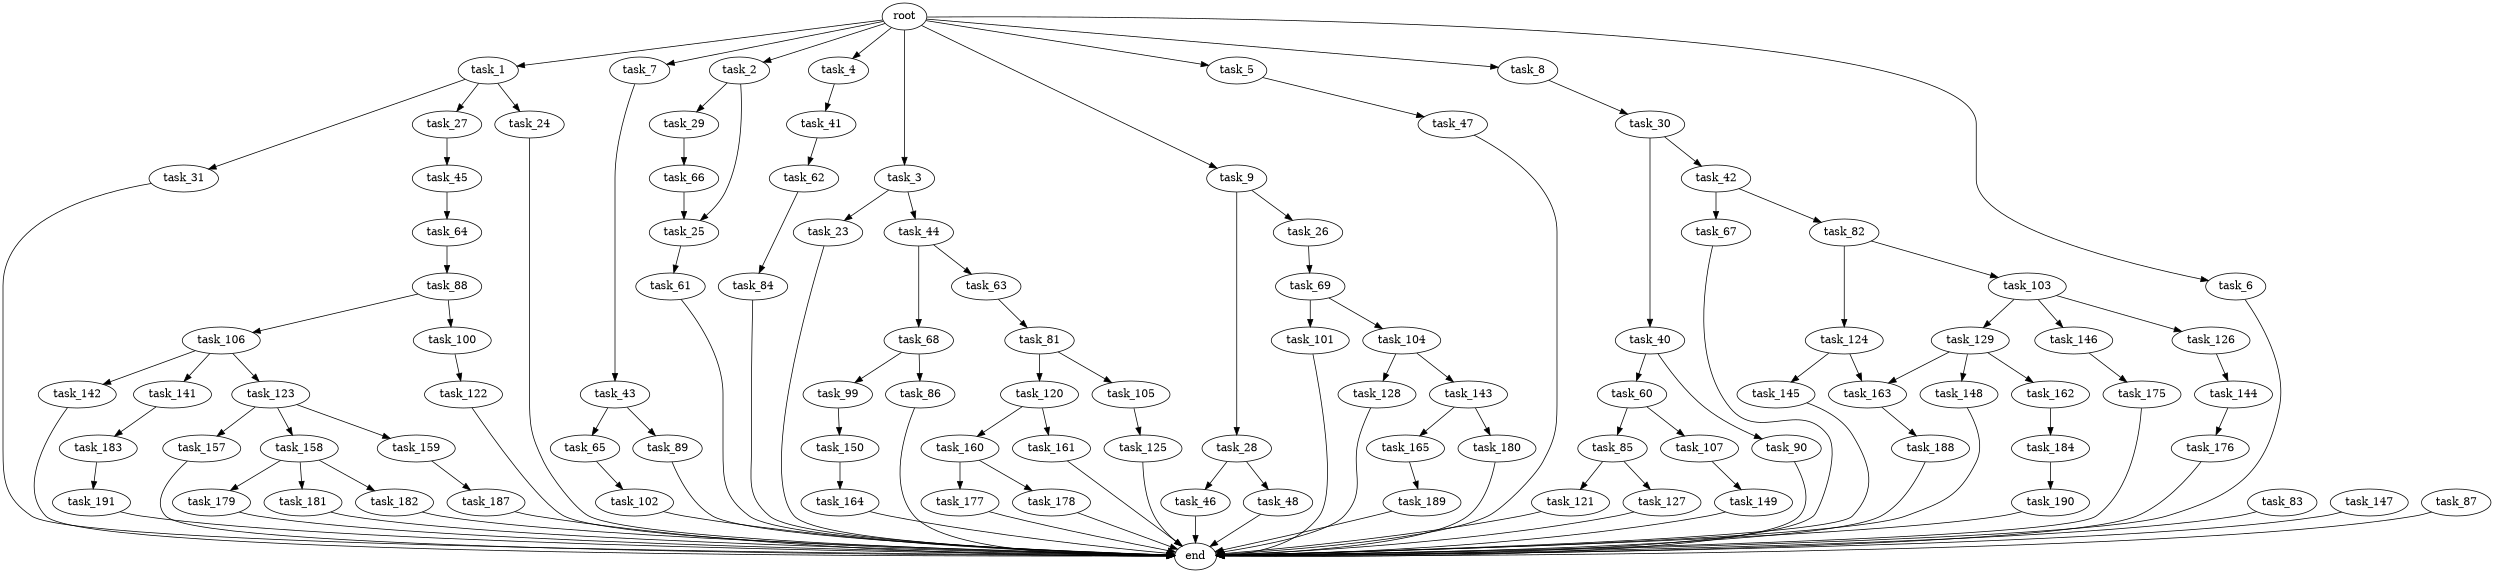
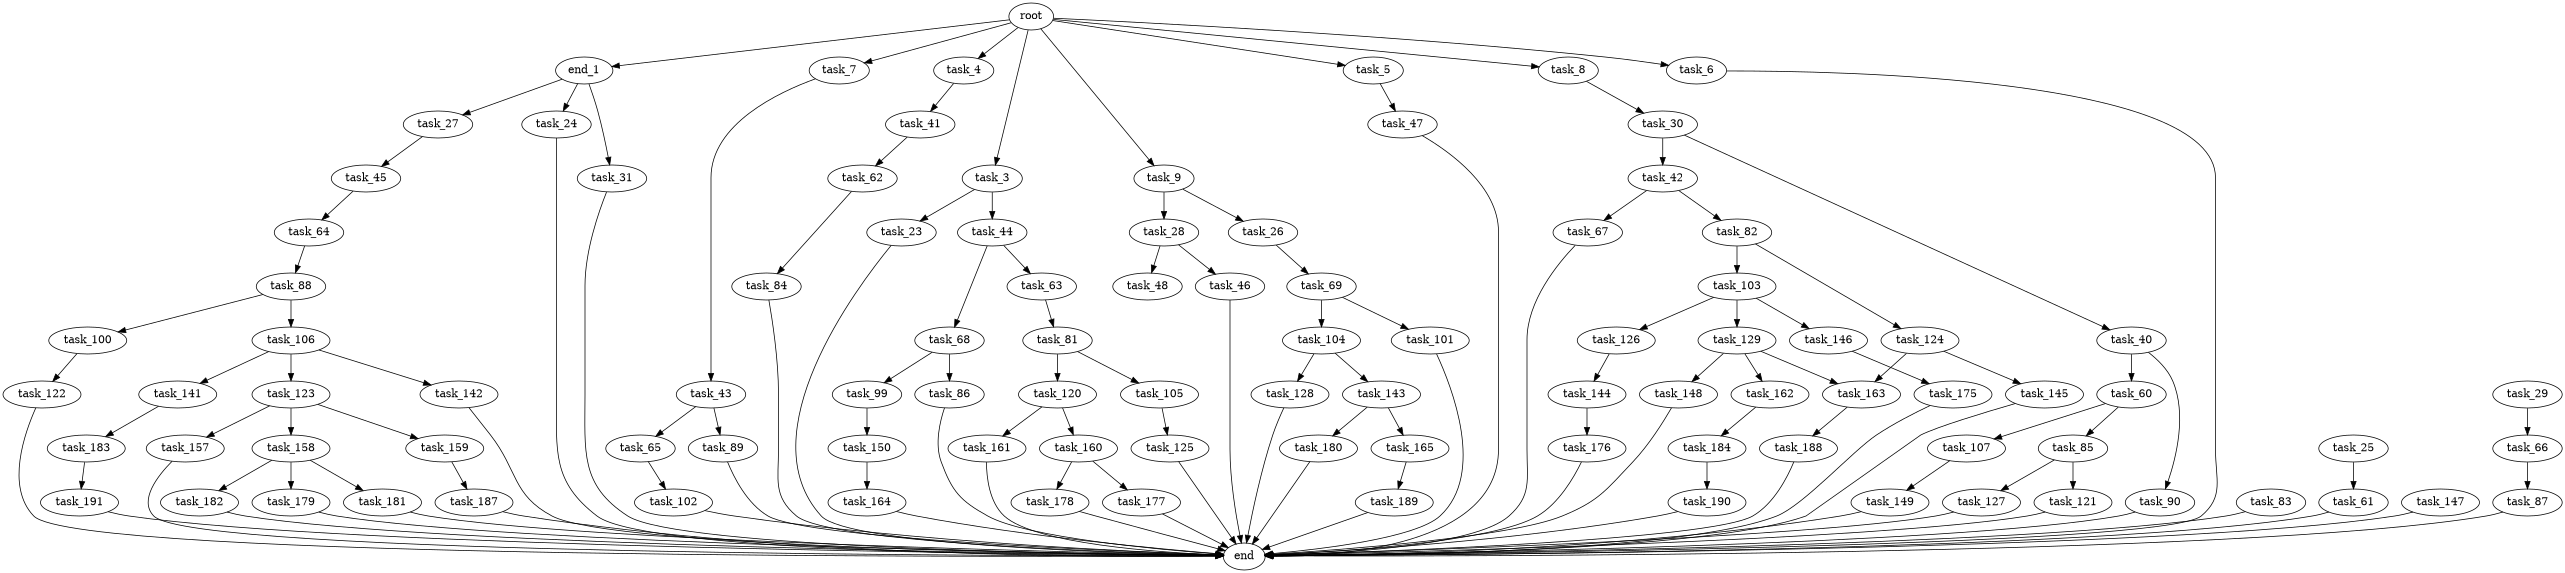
node "task_1": label "task_1" -> "end_1"
node "task_2": removed
edge "task_66" -> "task_25": now "task_66" -> "task_87"
edge "task_48" -> "end": removed
